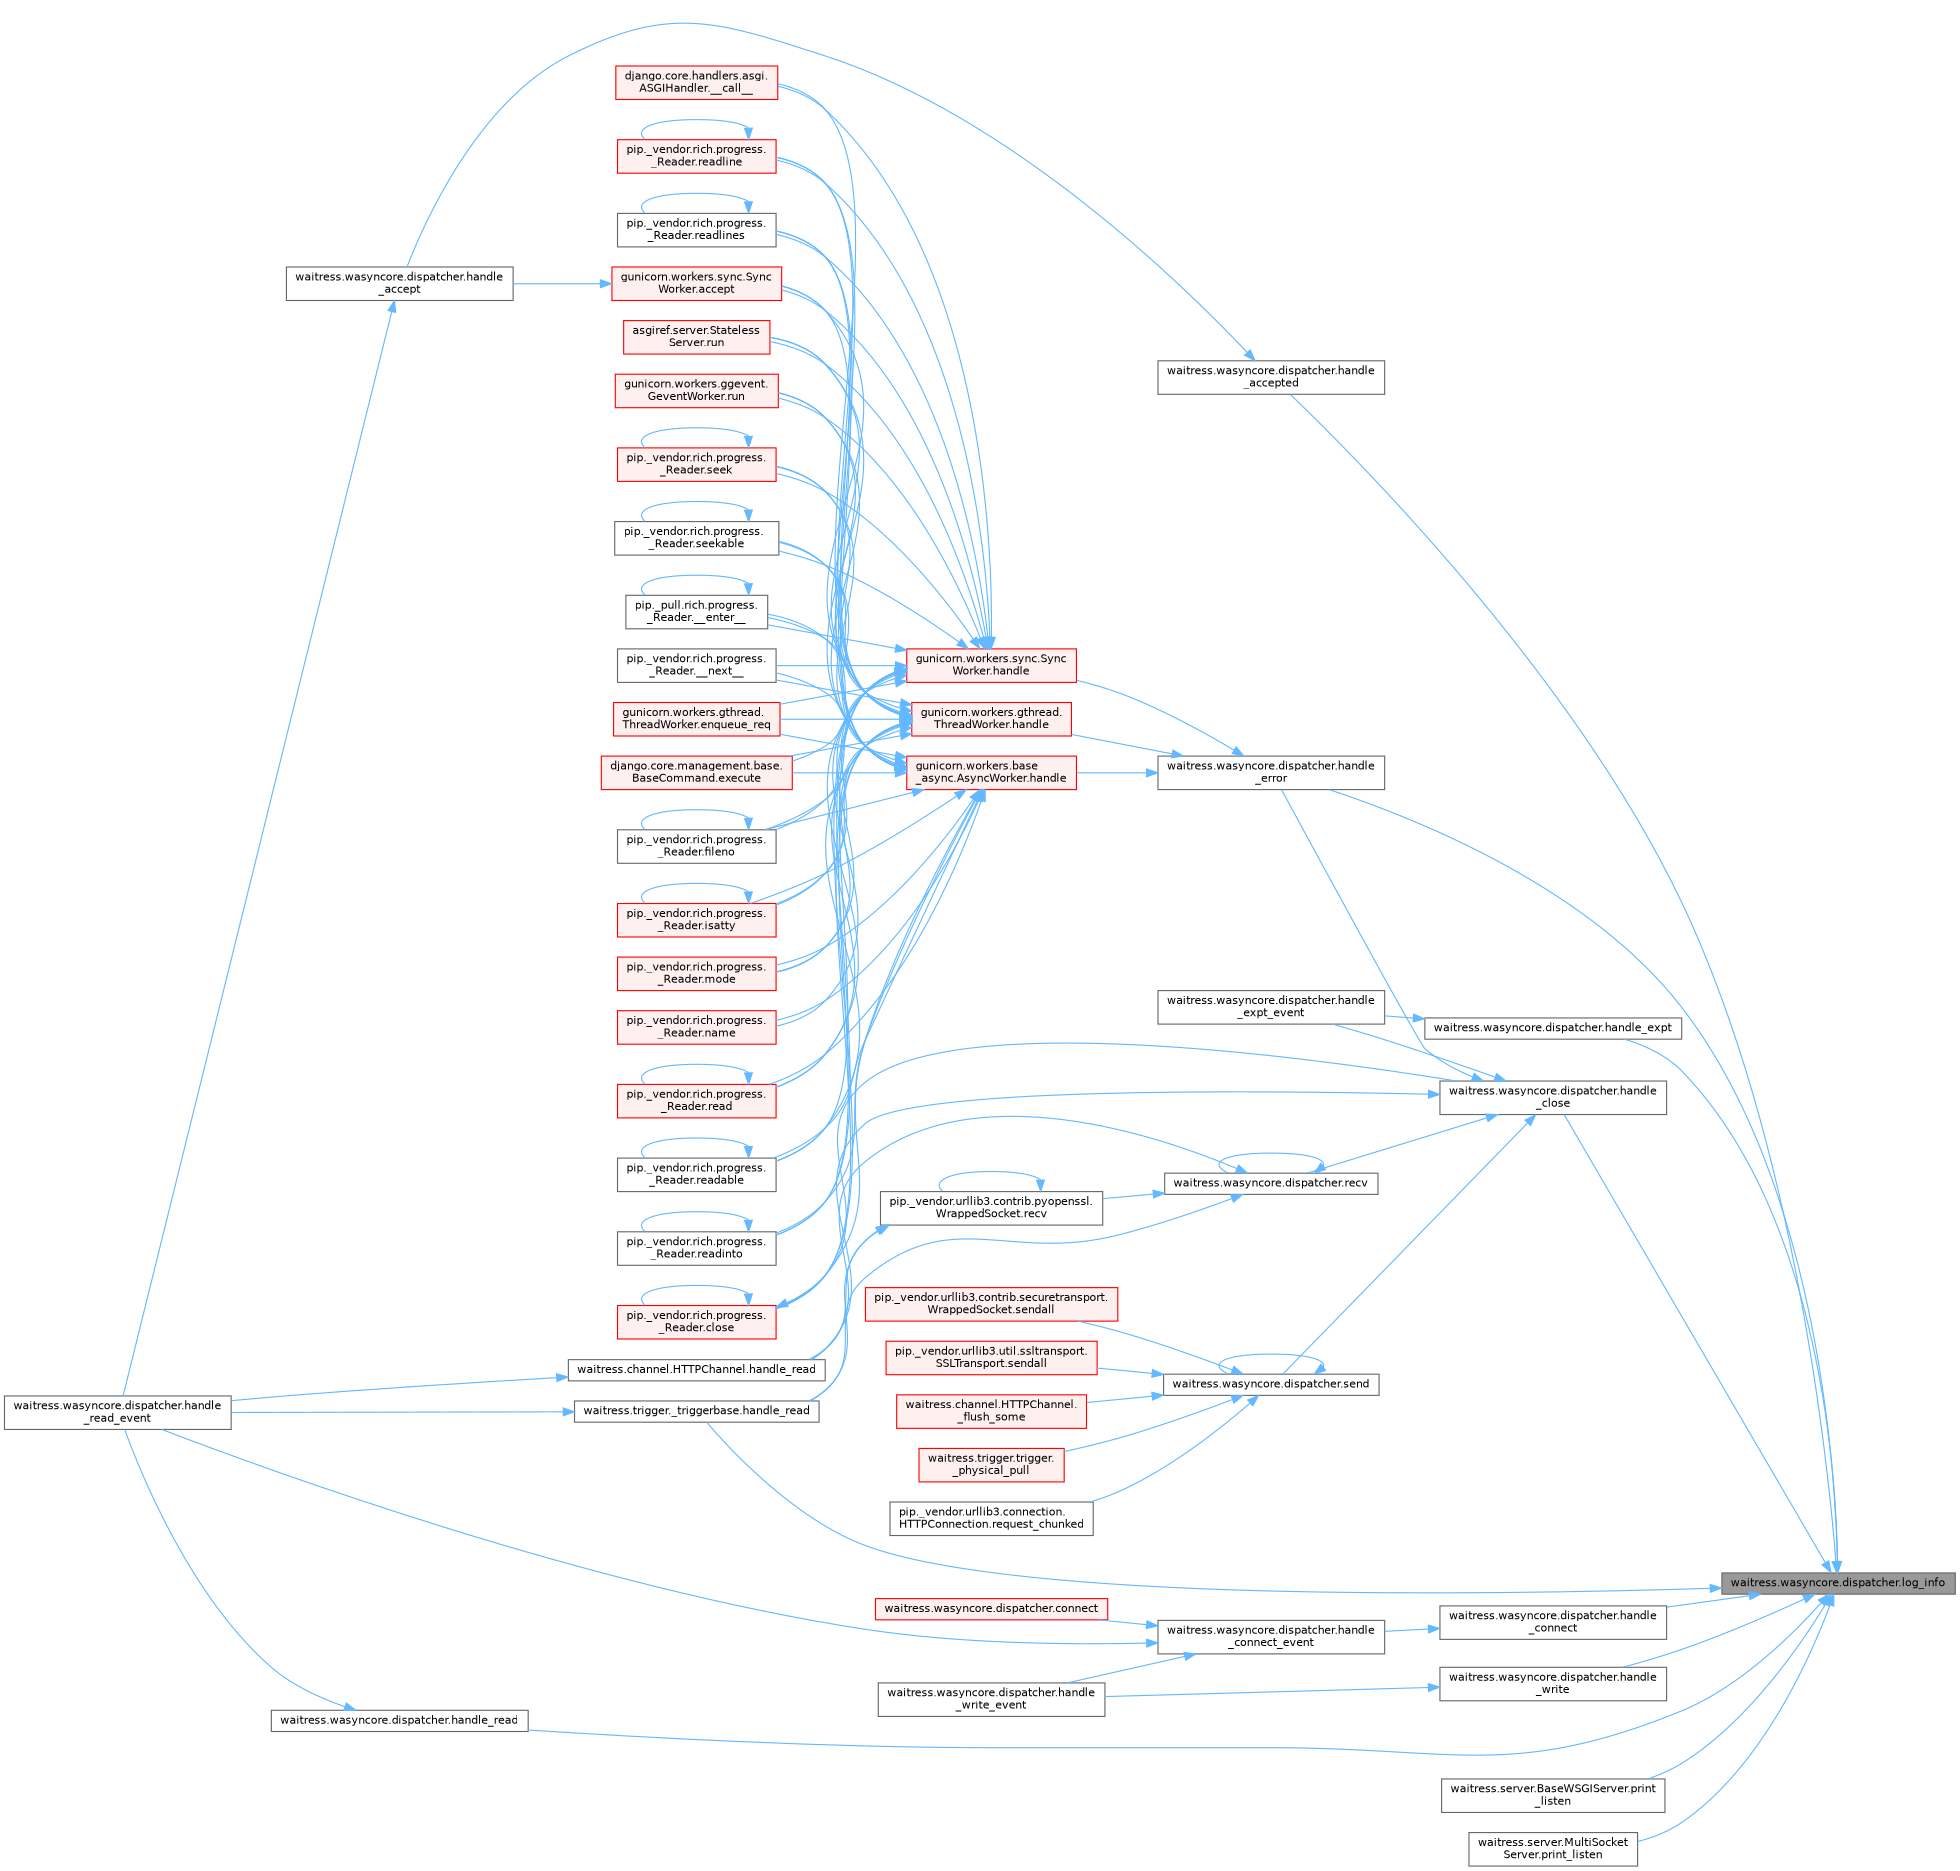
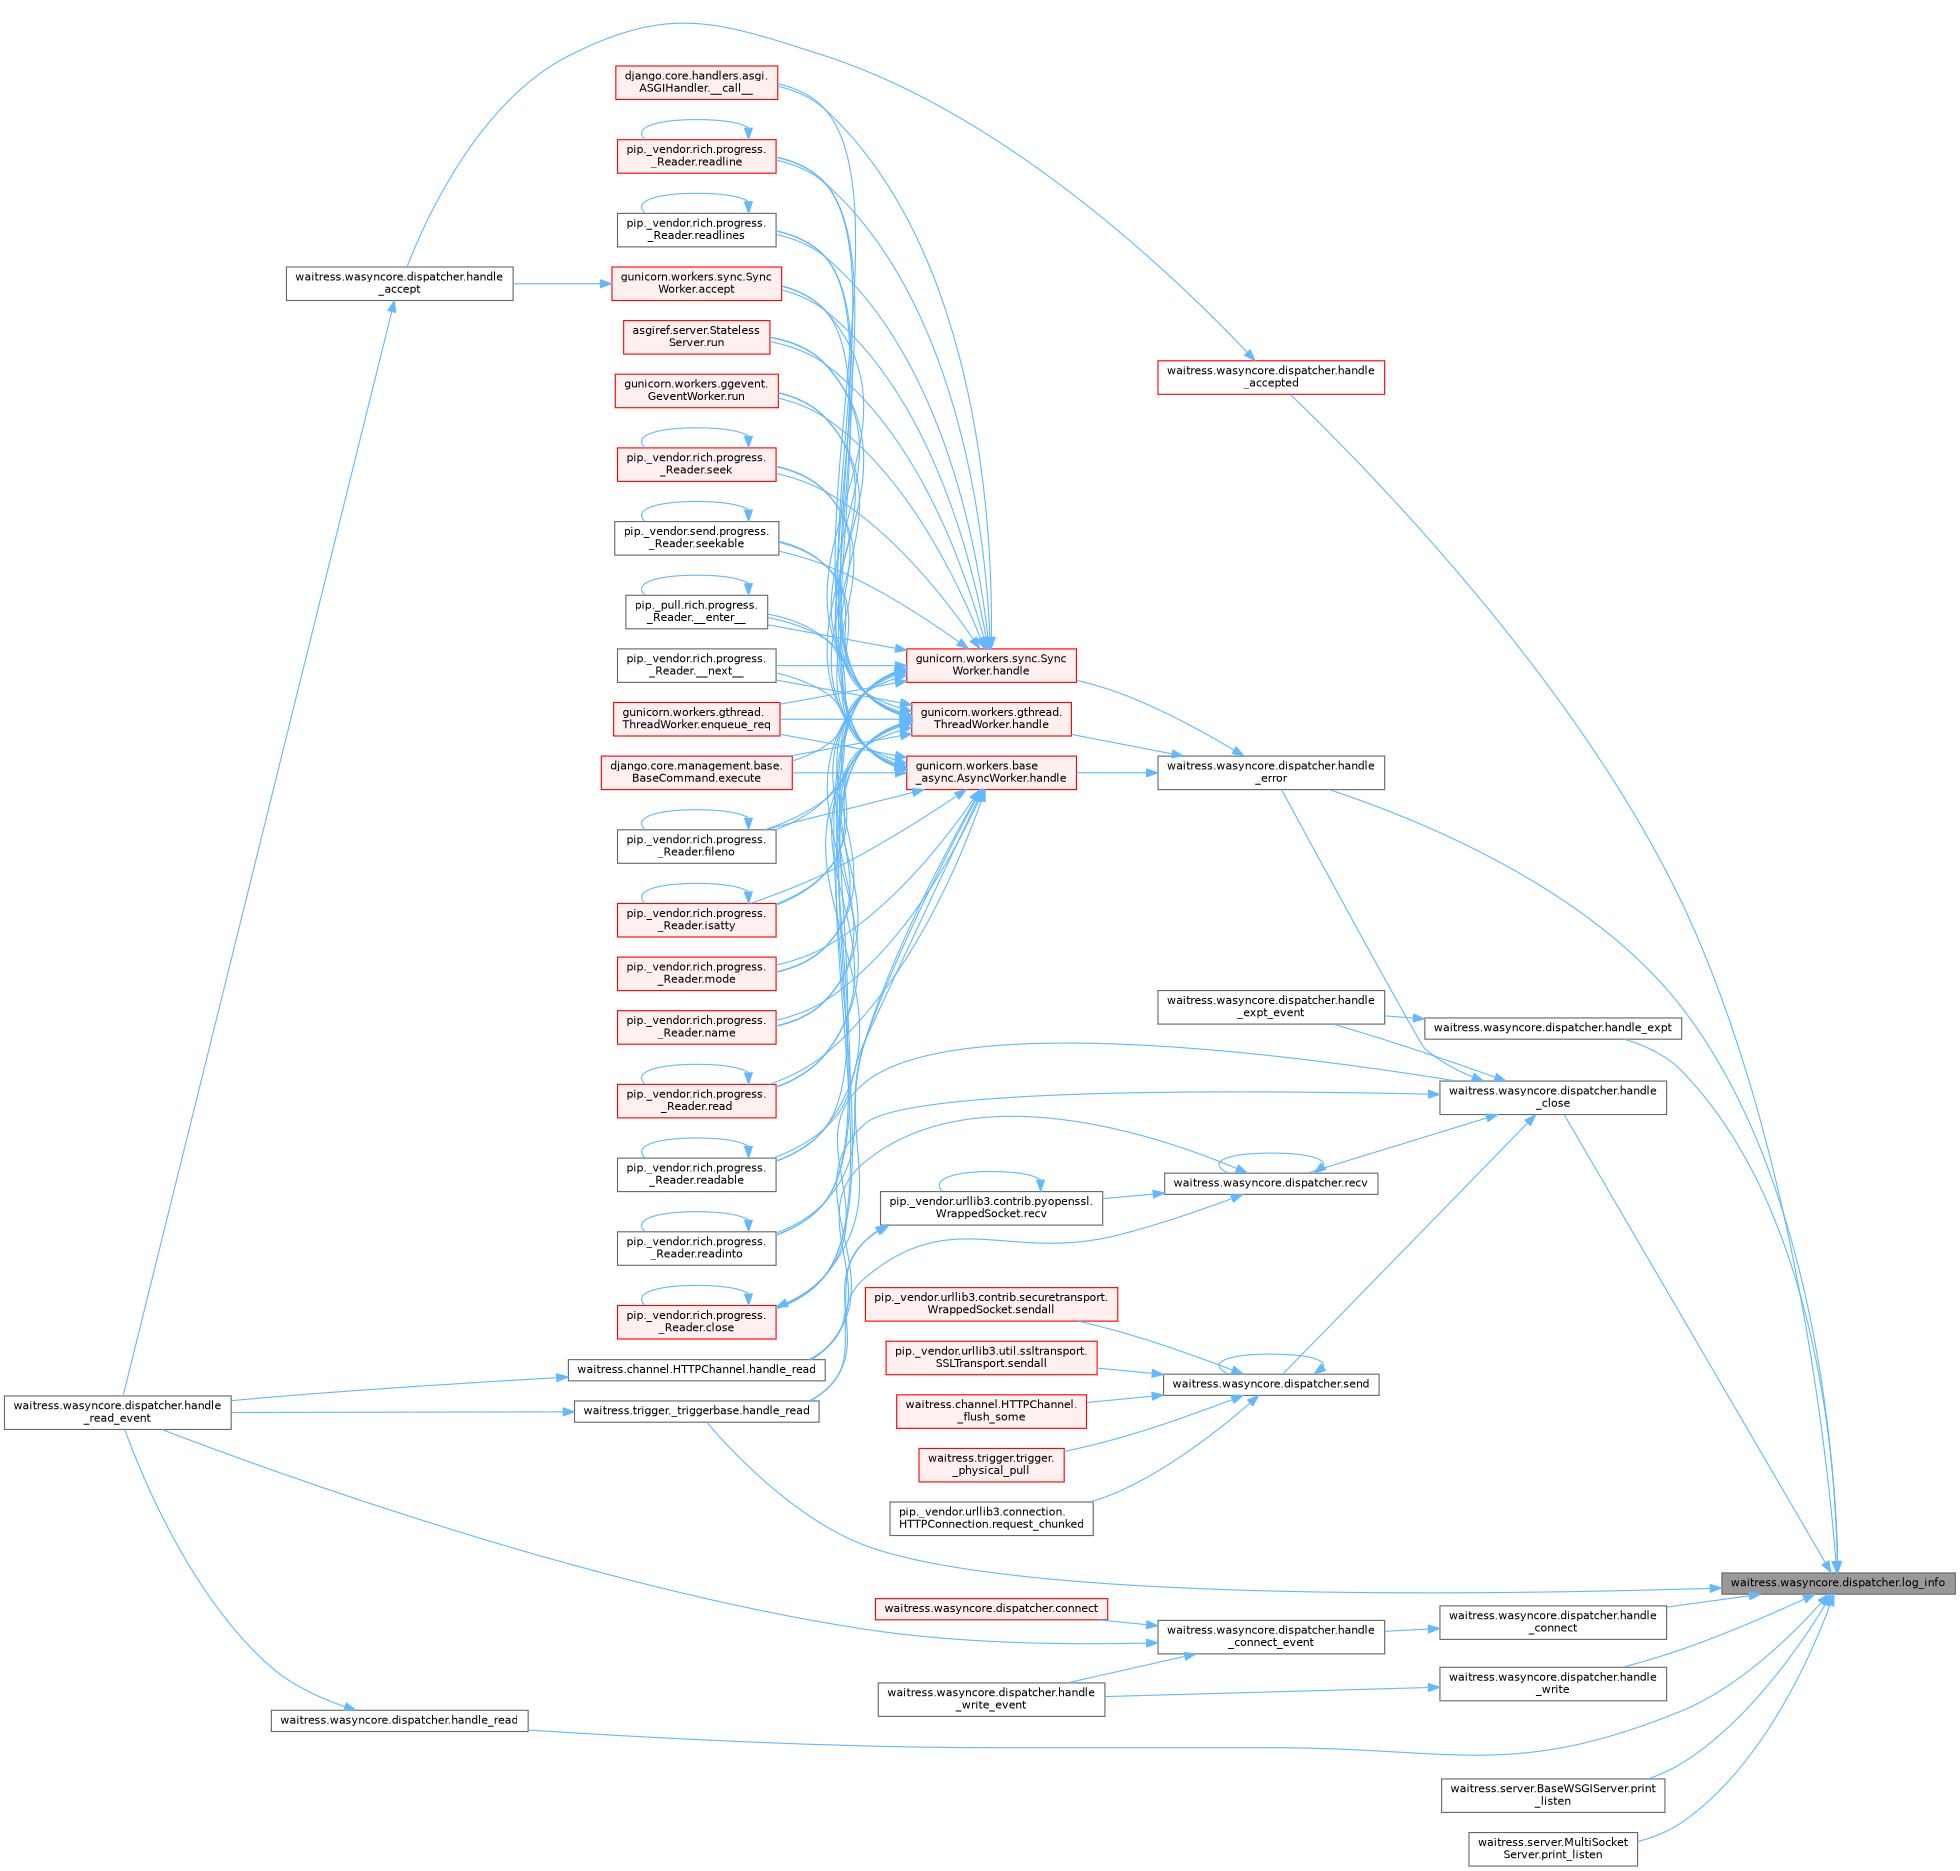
node "waitress.wasyncore.dispatcher.handle _accepted": color grey40 -> red
node "pip._vendor.rich.progress. _Reader.seekable": label "pip._vendor.rich.progress. _Reader.seekable" -> "pip._vendor.send.progress. _Reader.seekable"
edge "pip._vendor.rich.progress. _Reader.name" -> "gunicorn.workers.gthread. ThreadWorker.handle": added
